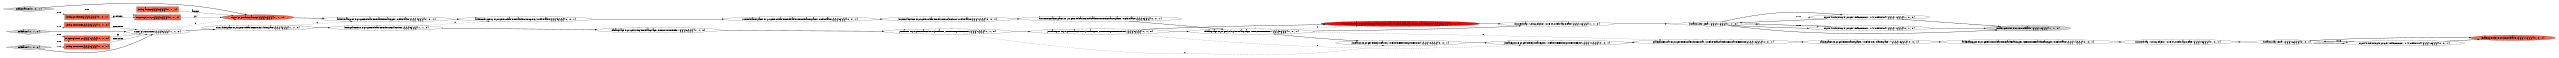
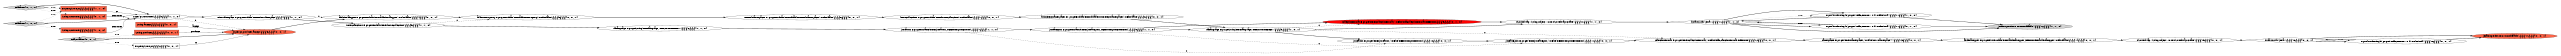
edge "String produces@@@2@@@['0', '0', '1']" -> "PropertyStore ps@@@2@@@['0', '0', '1']": now "String produces@@@2@@@['0', '0', '1']" -> "super(ps,produces,accept)@@@3@@@['0', '0', '1']"
node "PropertyStore ps@@@2@@@['0', '0', '1']": fillcolor tomato -> white
